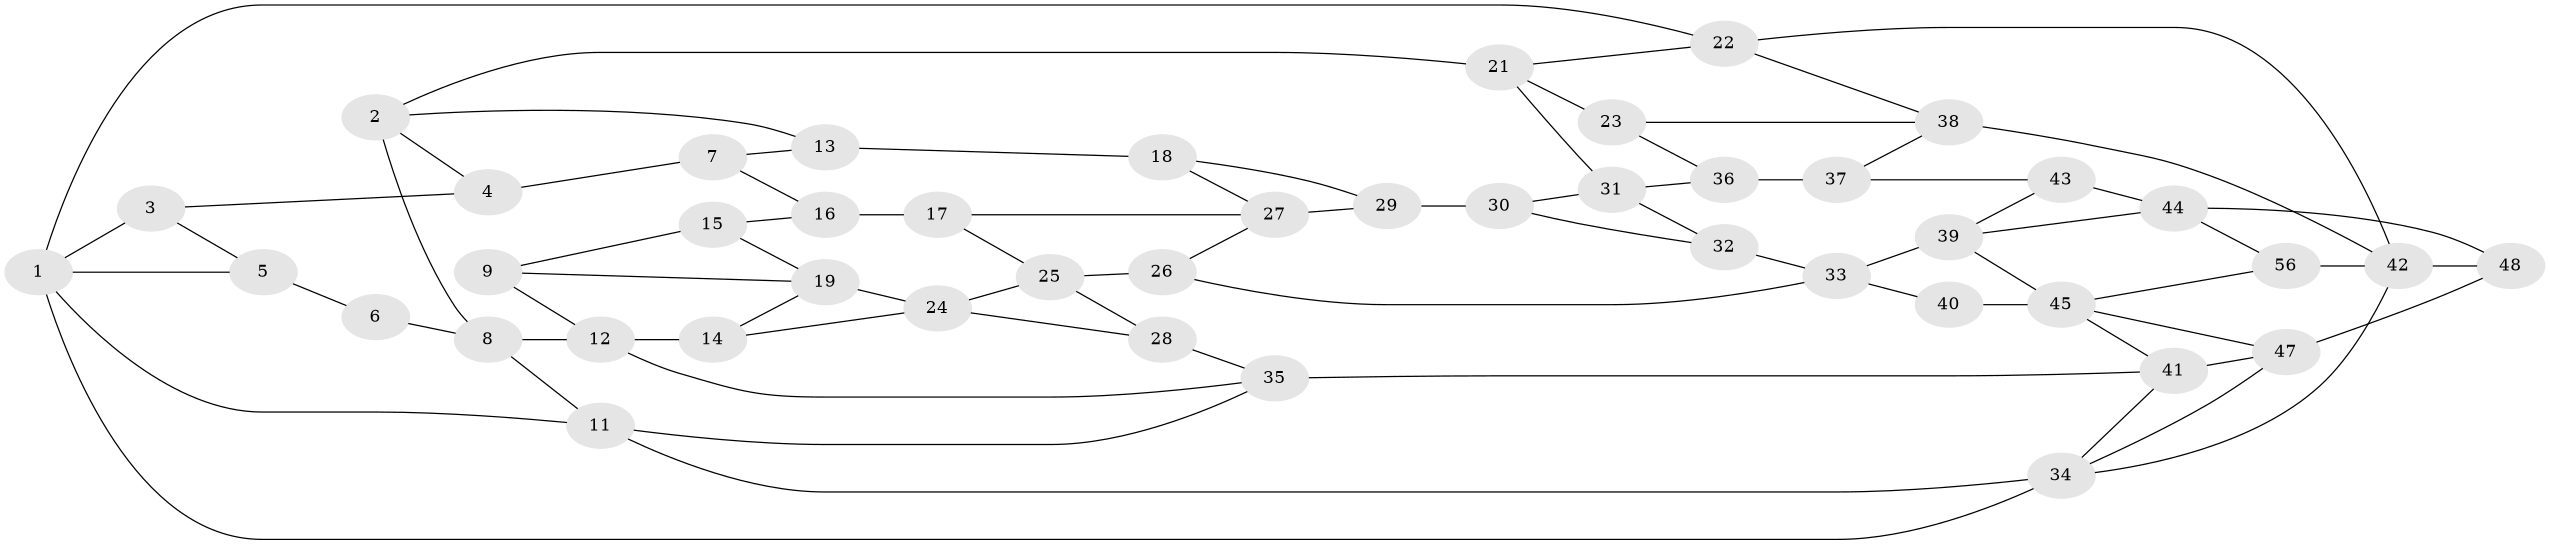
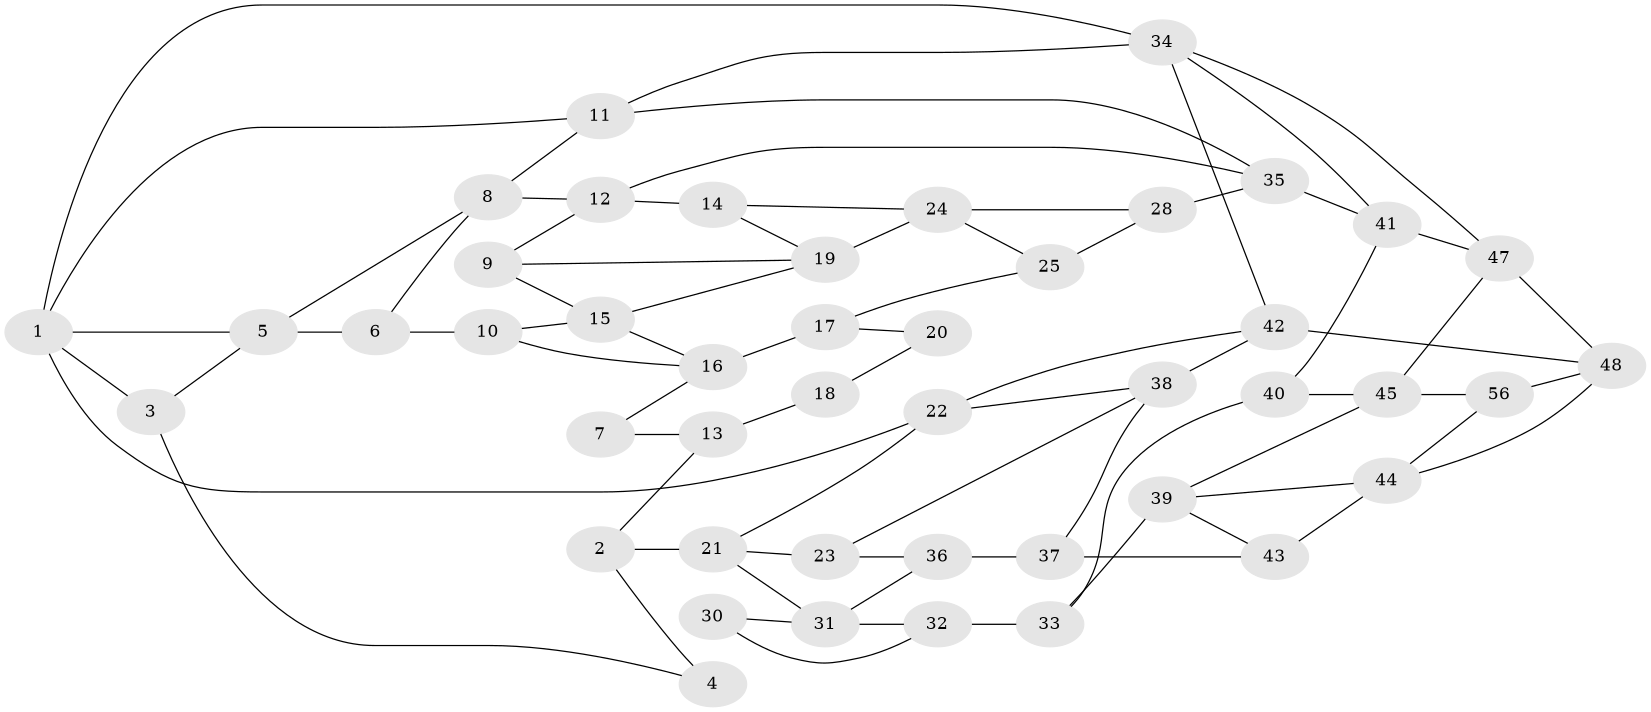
edge "7" -- "4": removed
node "29": removed
node "27": label "27" -> "20"
edge "2" -- "8": now "5" -- "8"
edge "56" -- "42": now "56" -- "48"
node "26": removed
node "10": added
edge "45" -- "41": now "40" -- "41"
